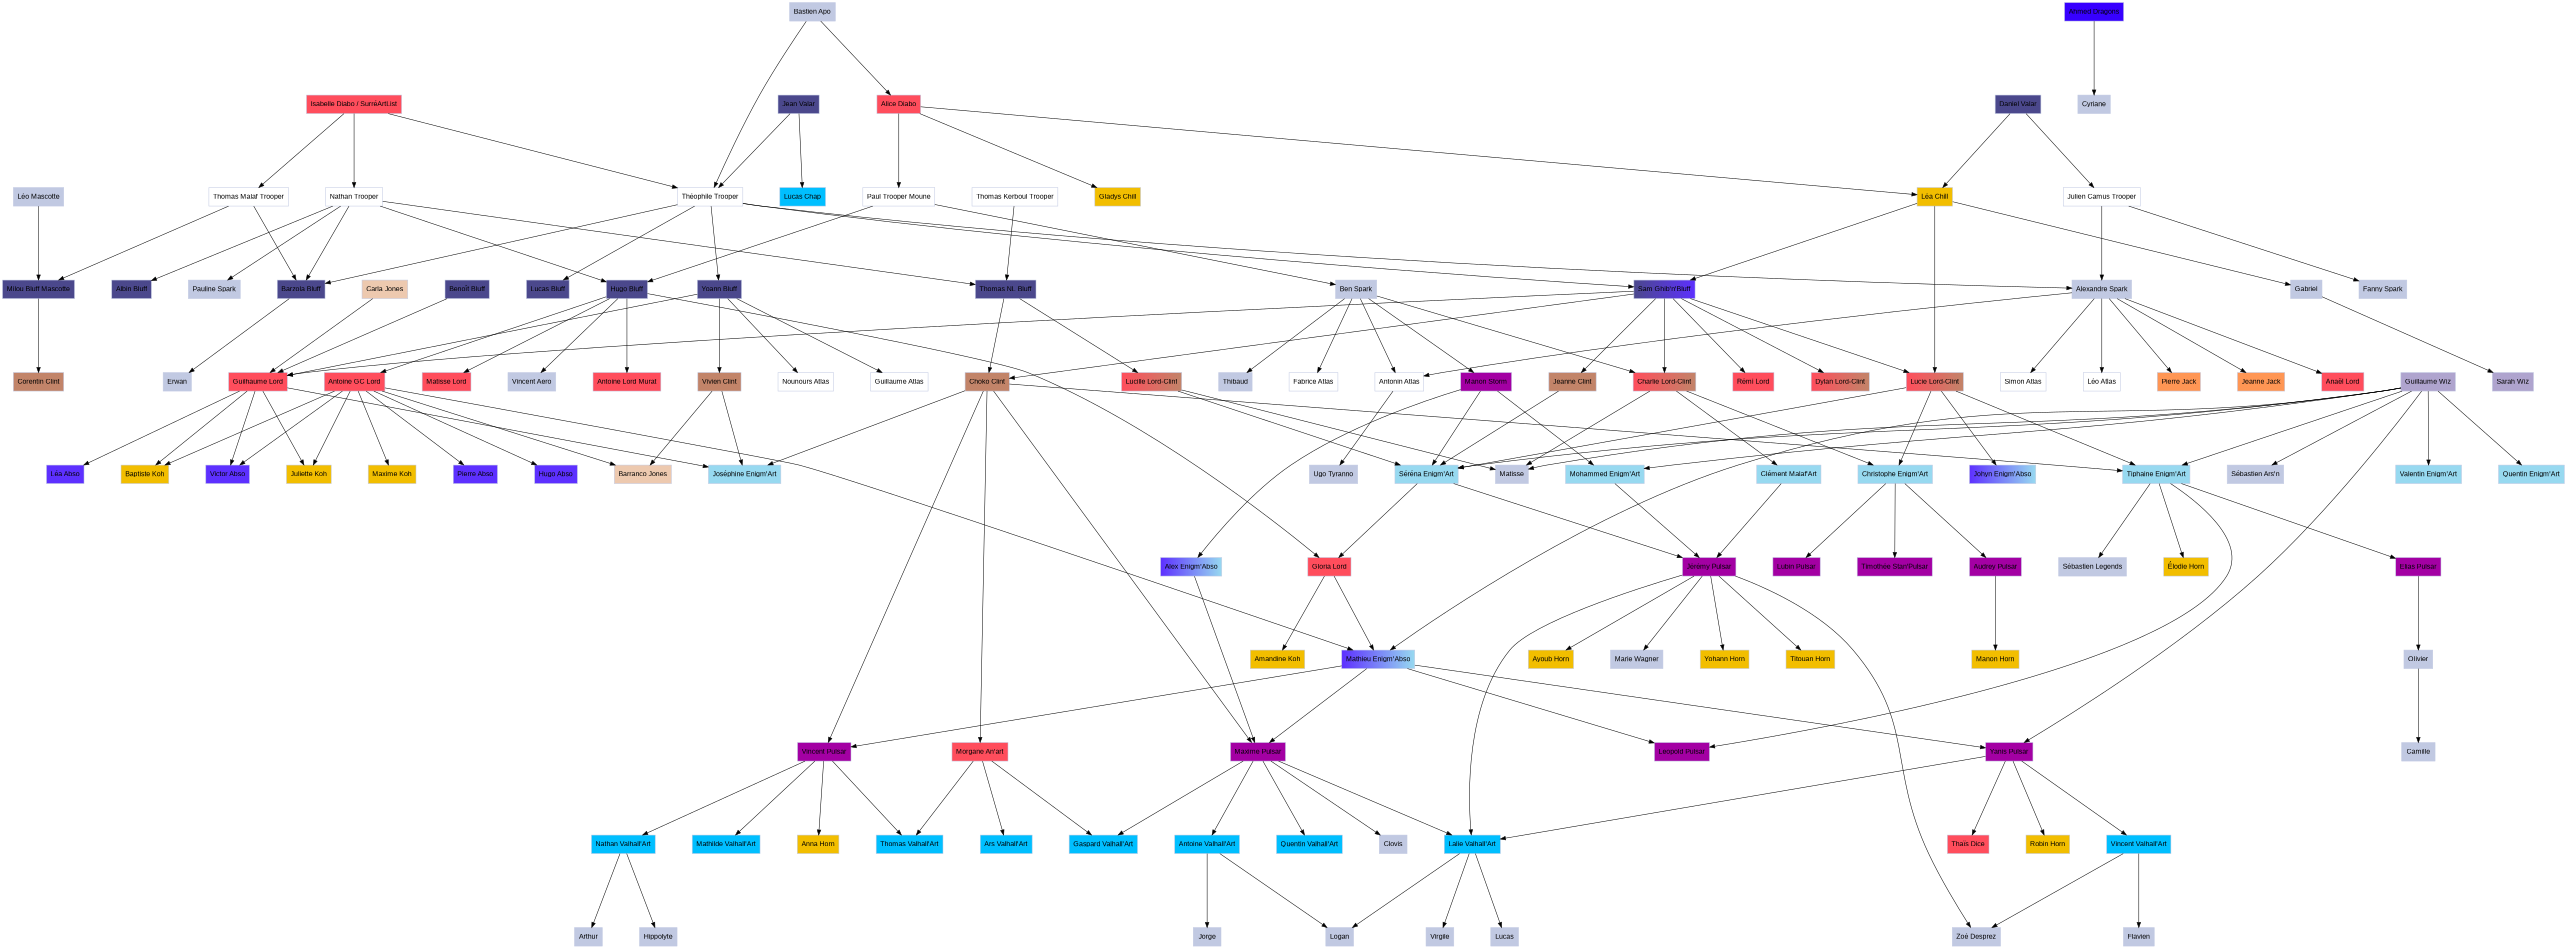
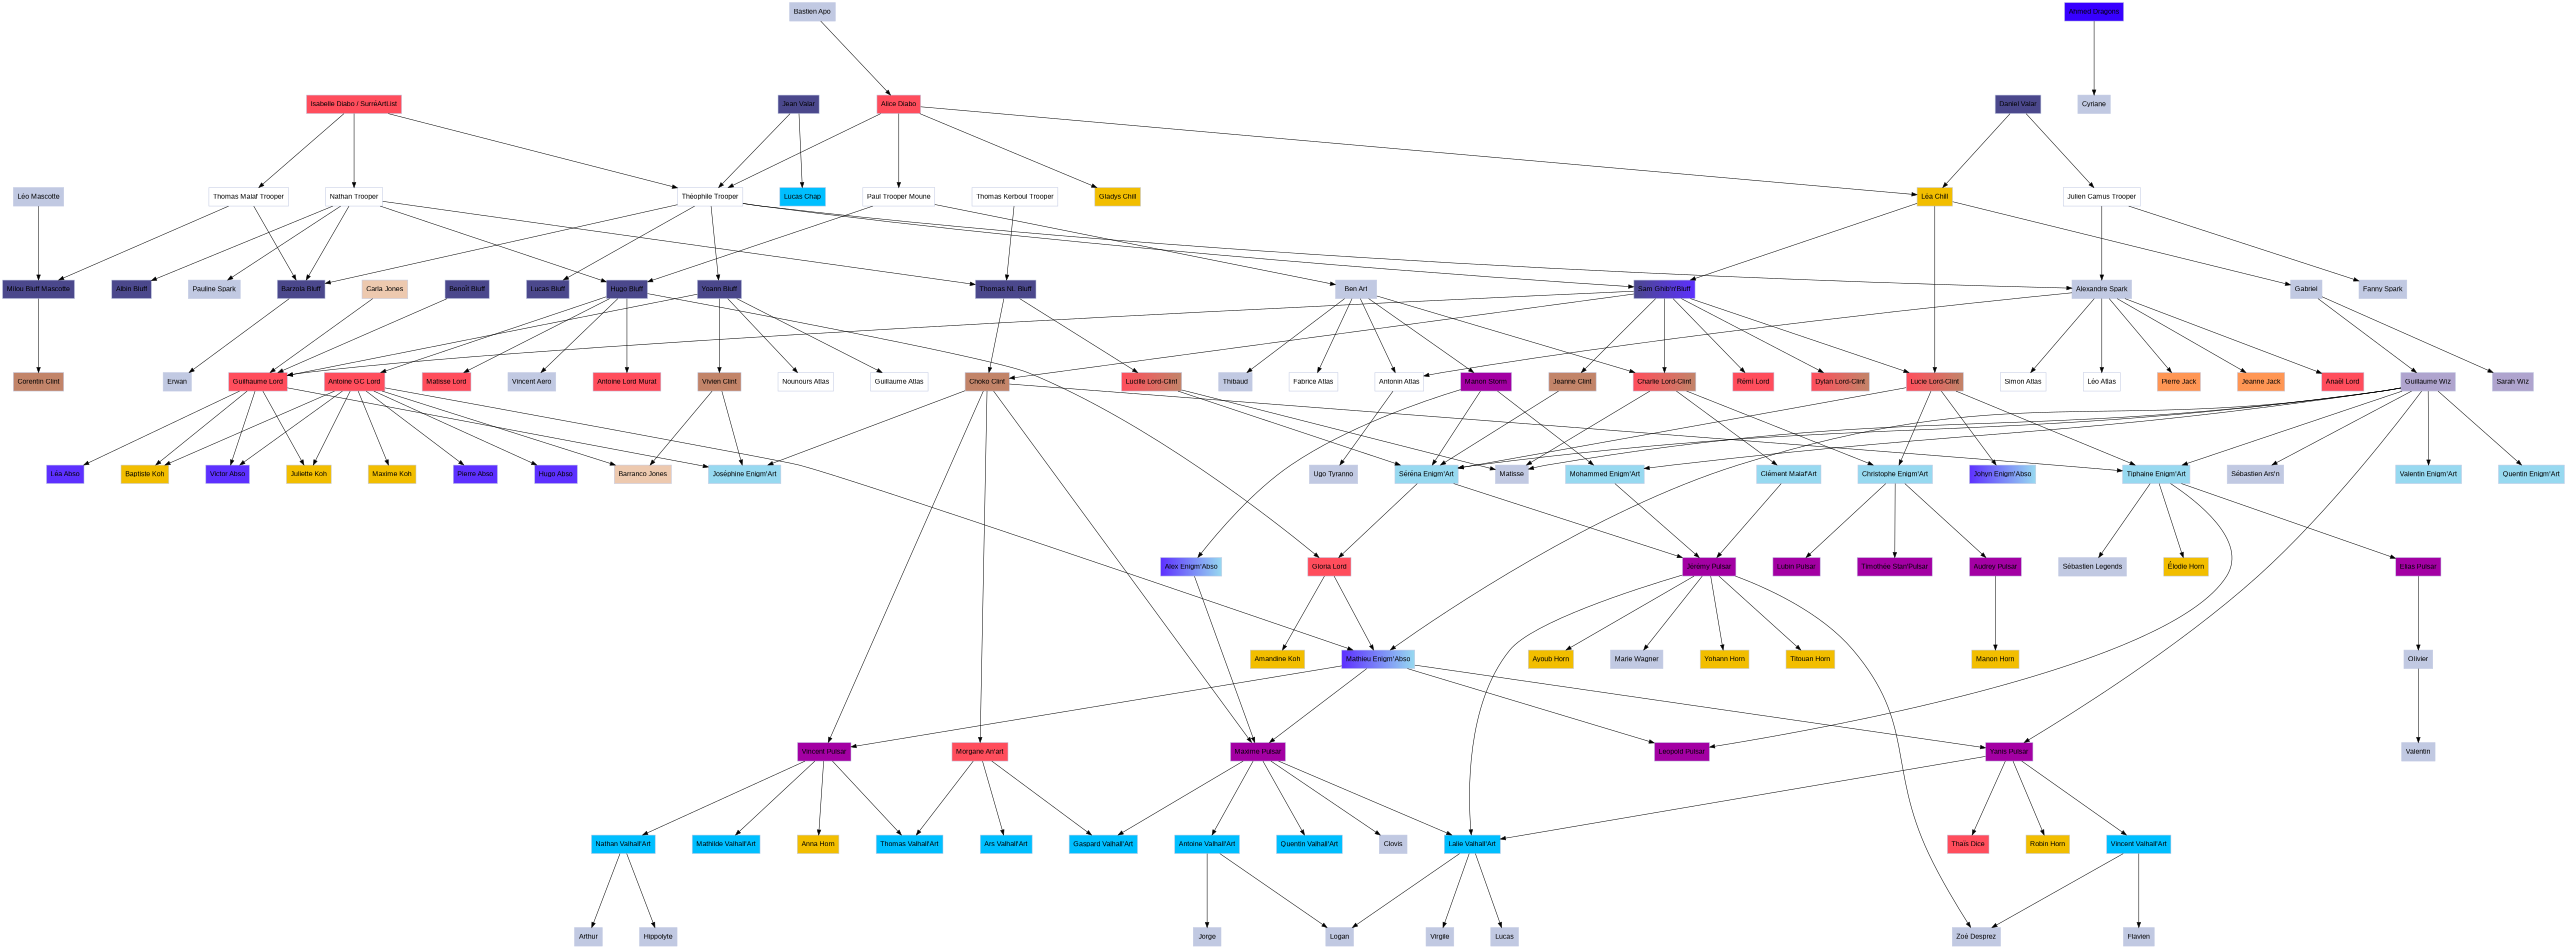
edge "Bastien Apo" -> "Théophile Trooper": now "Alice Diabo" -> "Théophile Trooper"
node "Ben Spark": label "Ben Spark" -> "Ben Art"
edge "Gabriel" -> "Guillaume Wiz": added
node "Camille": label "Camille" -> "Valentin"
